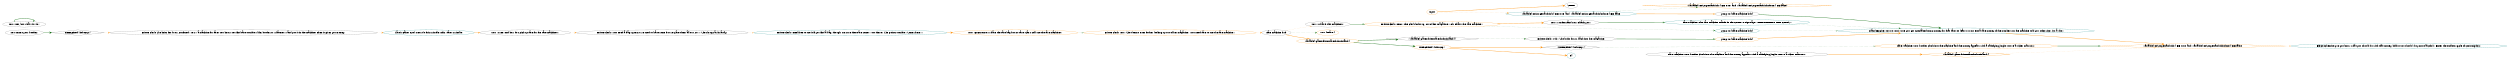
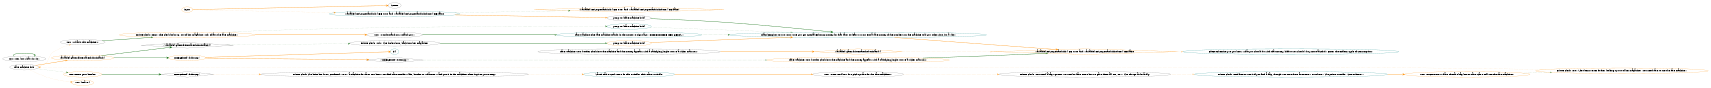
node "You: Insert your bottles.": color gray40 -> darkorange
edge "Tare machine hub" -> "You: [Leave.]": color darkgreen -> darkorange
edge "Tare machine hub" -> "You: Insert your bottles.": added
